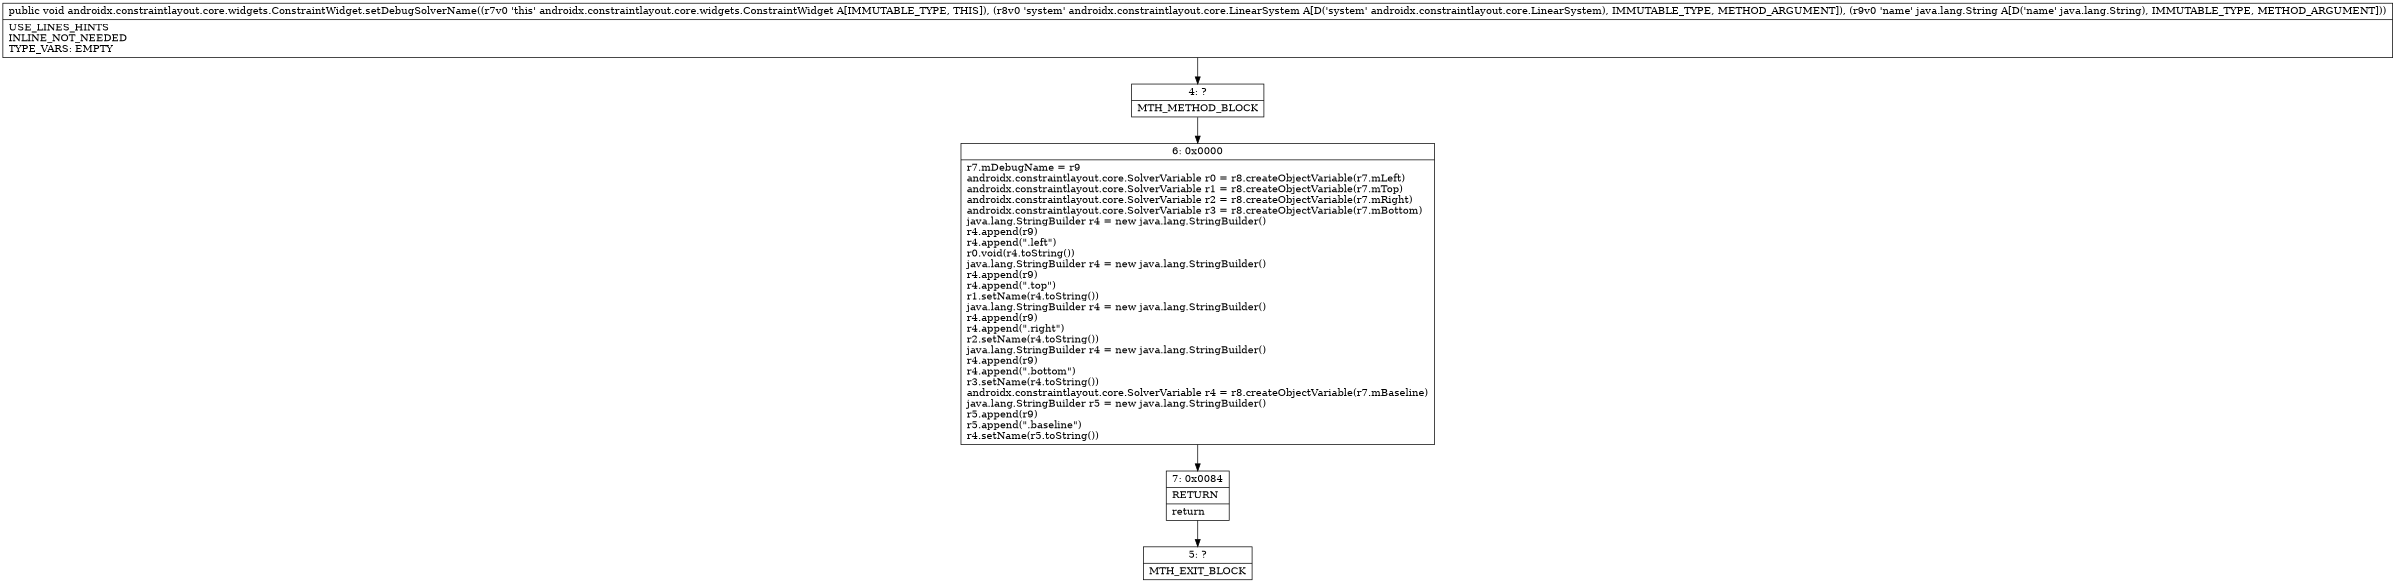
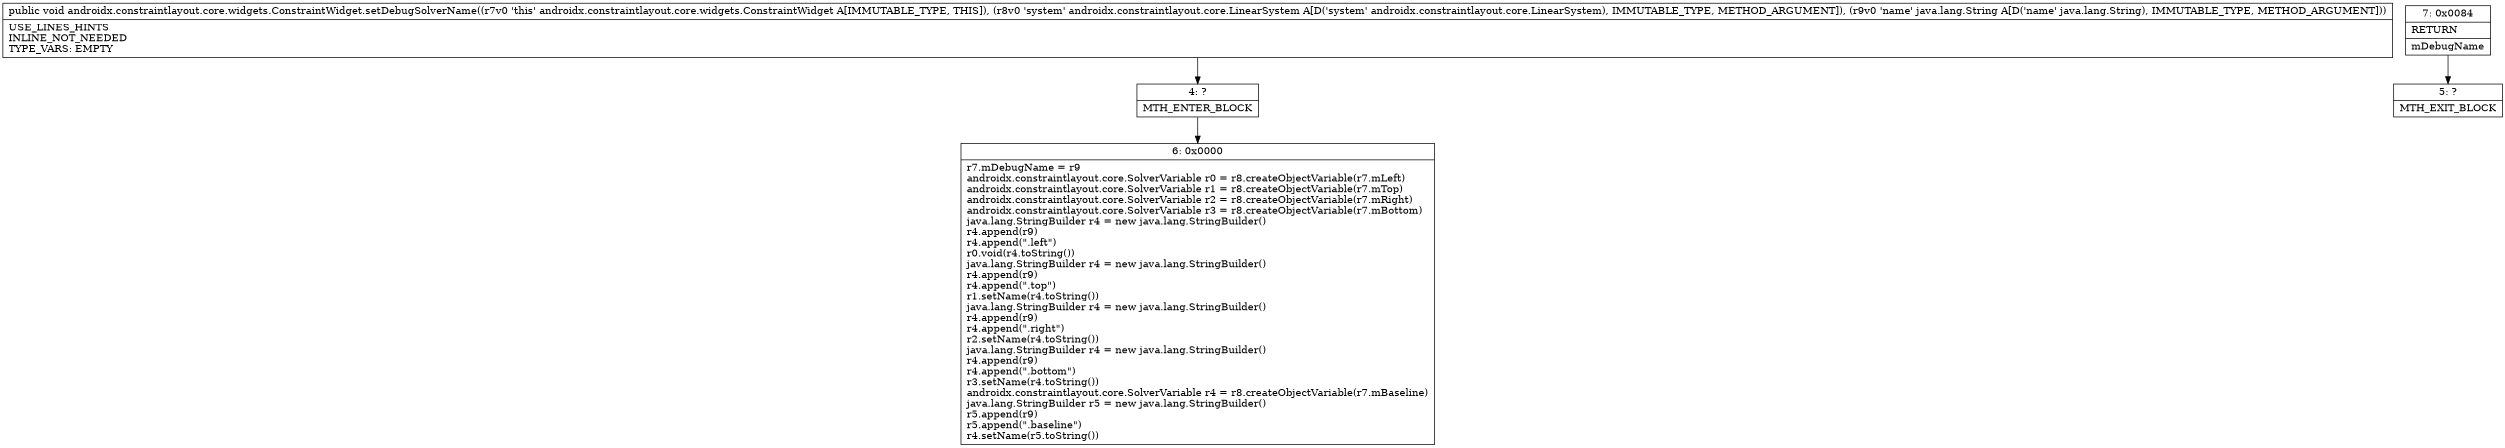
node "4: ?": text "MTH_METHOD_BLOCK" -> "MTH_ENTER_BLOCK"
edge "6: 0x0000" -> "7: 0x0084": removed
node "7: 0x0084": text "return" -> "mDebugName"
